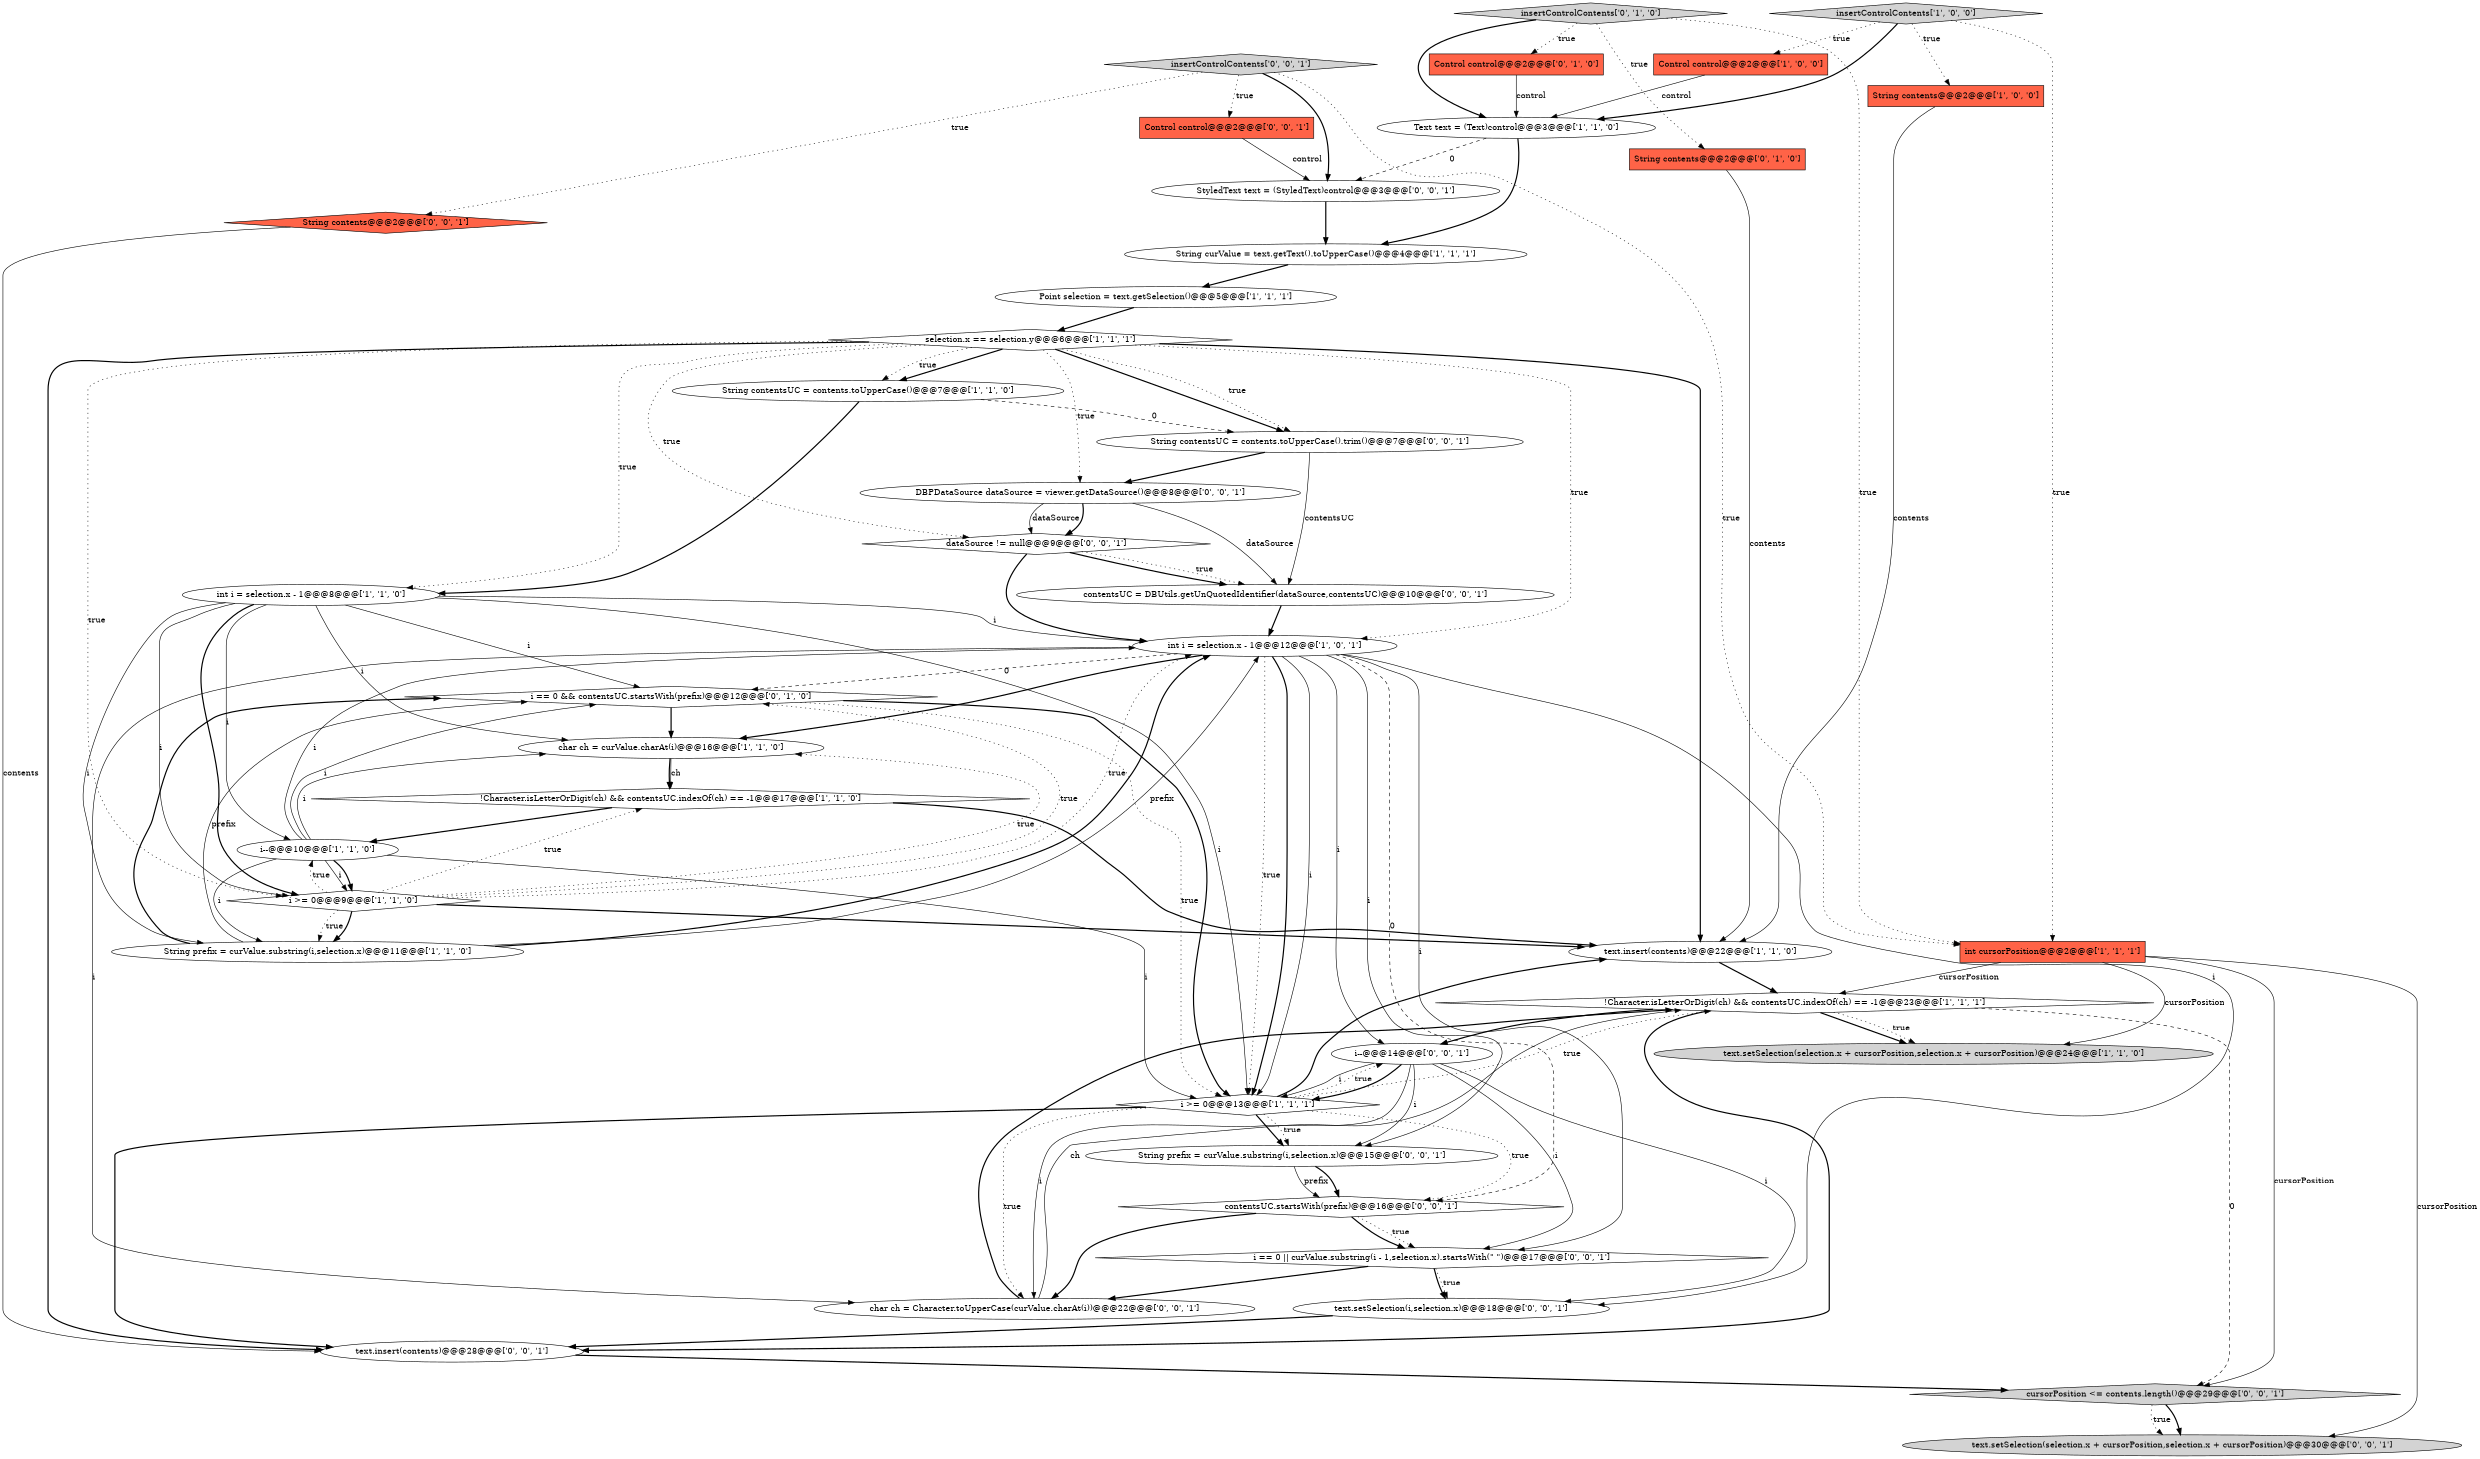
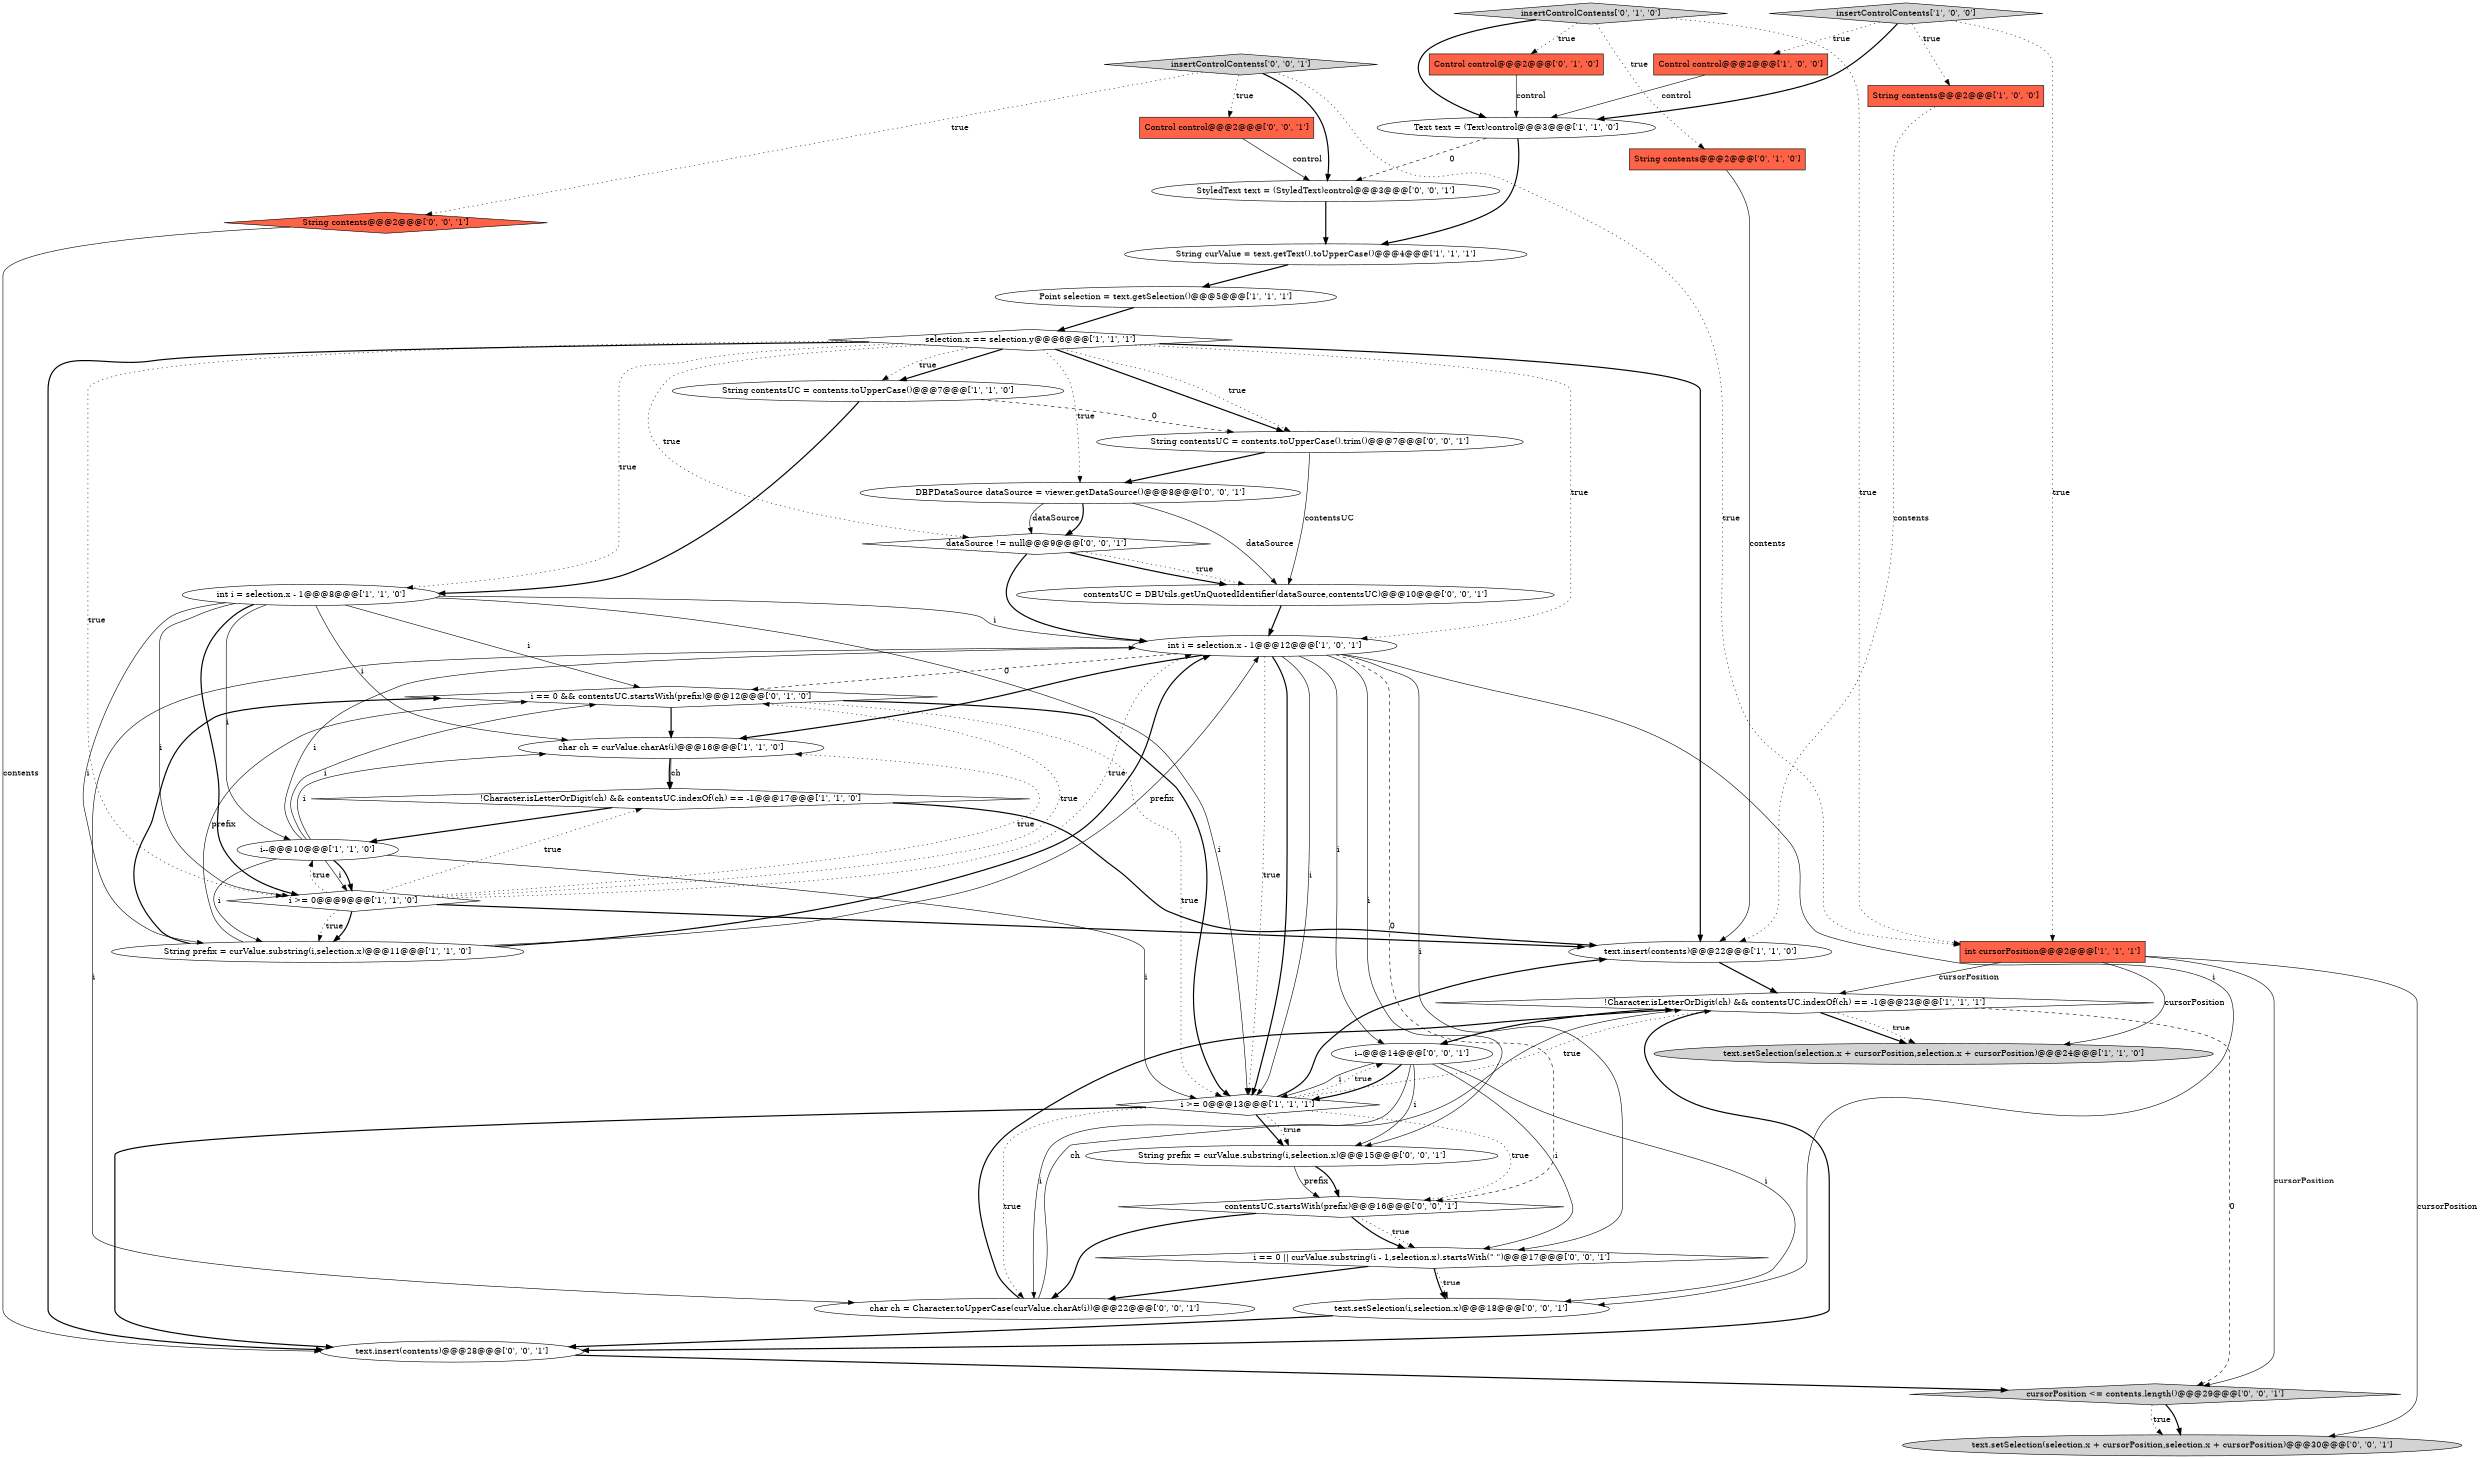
edge "String contents@@@2@@@['1', '0', '0']" -> "text.insert(contents)@@@22@@@['1', '1', '0']": style solid -> dotted
